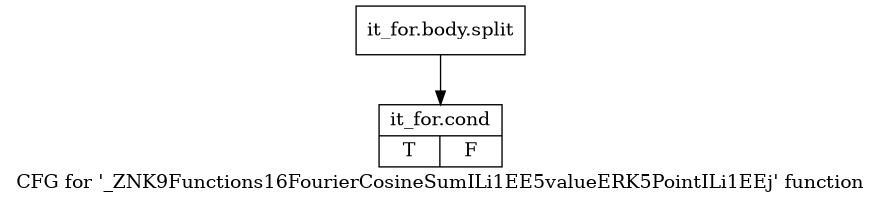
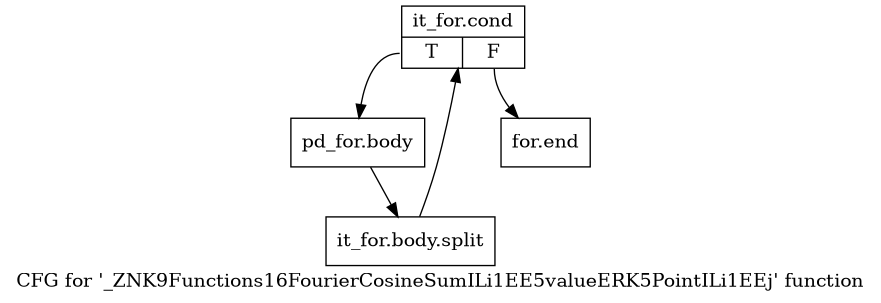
node "pd_for.body": added
node "for.end": added
